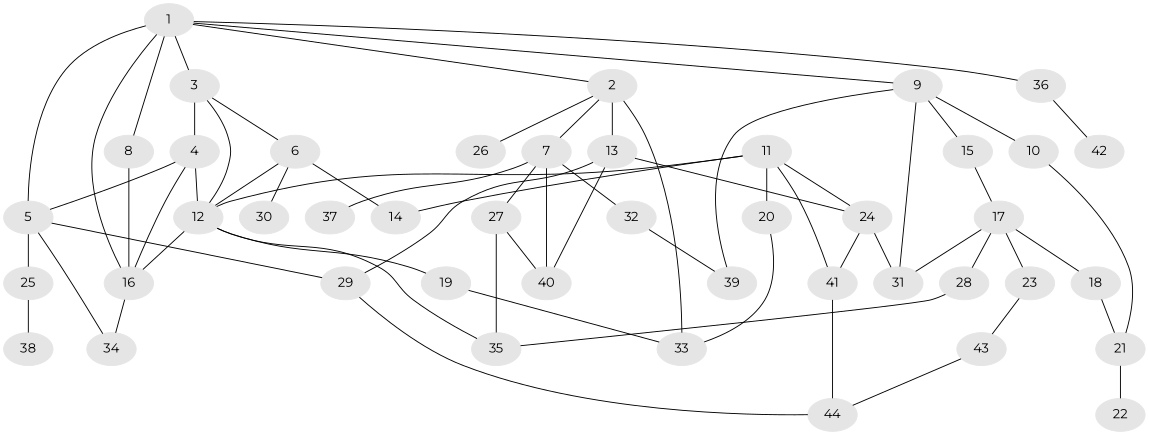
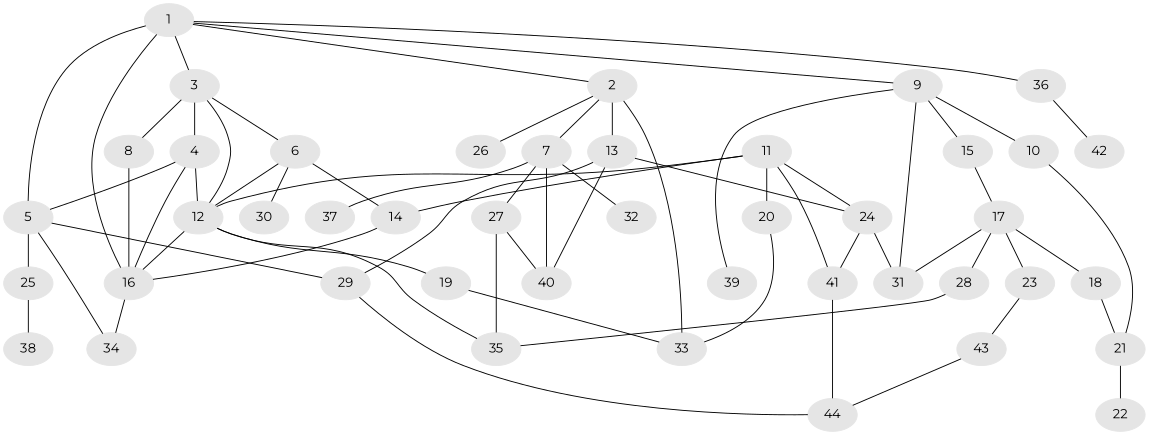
edge "1" -- "8": now "3" -- "8"
edge "32" -- "39": removed
edge "14" -- "16": added
